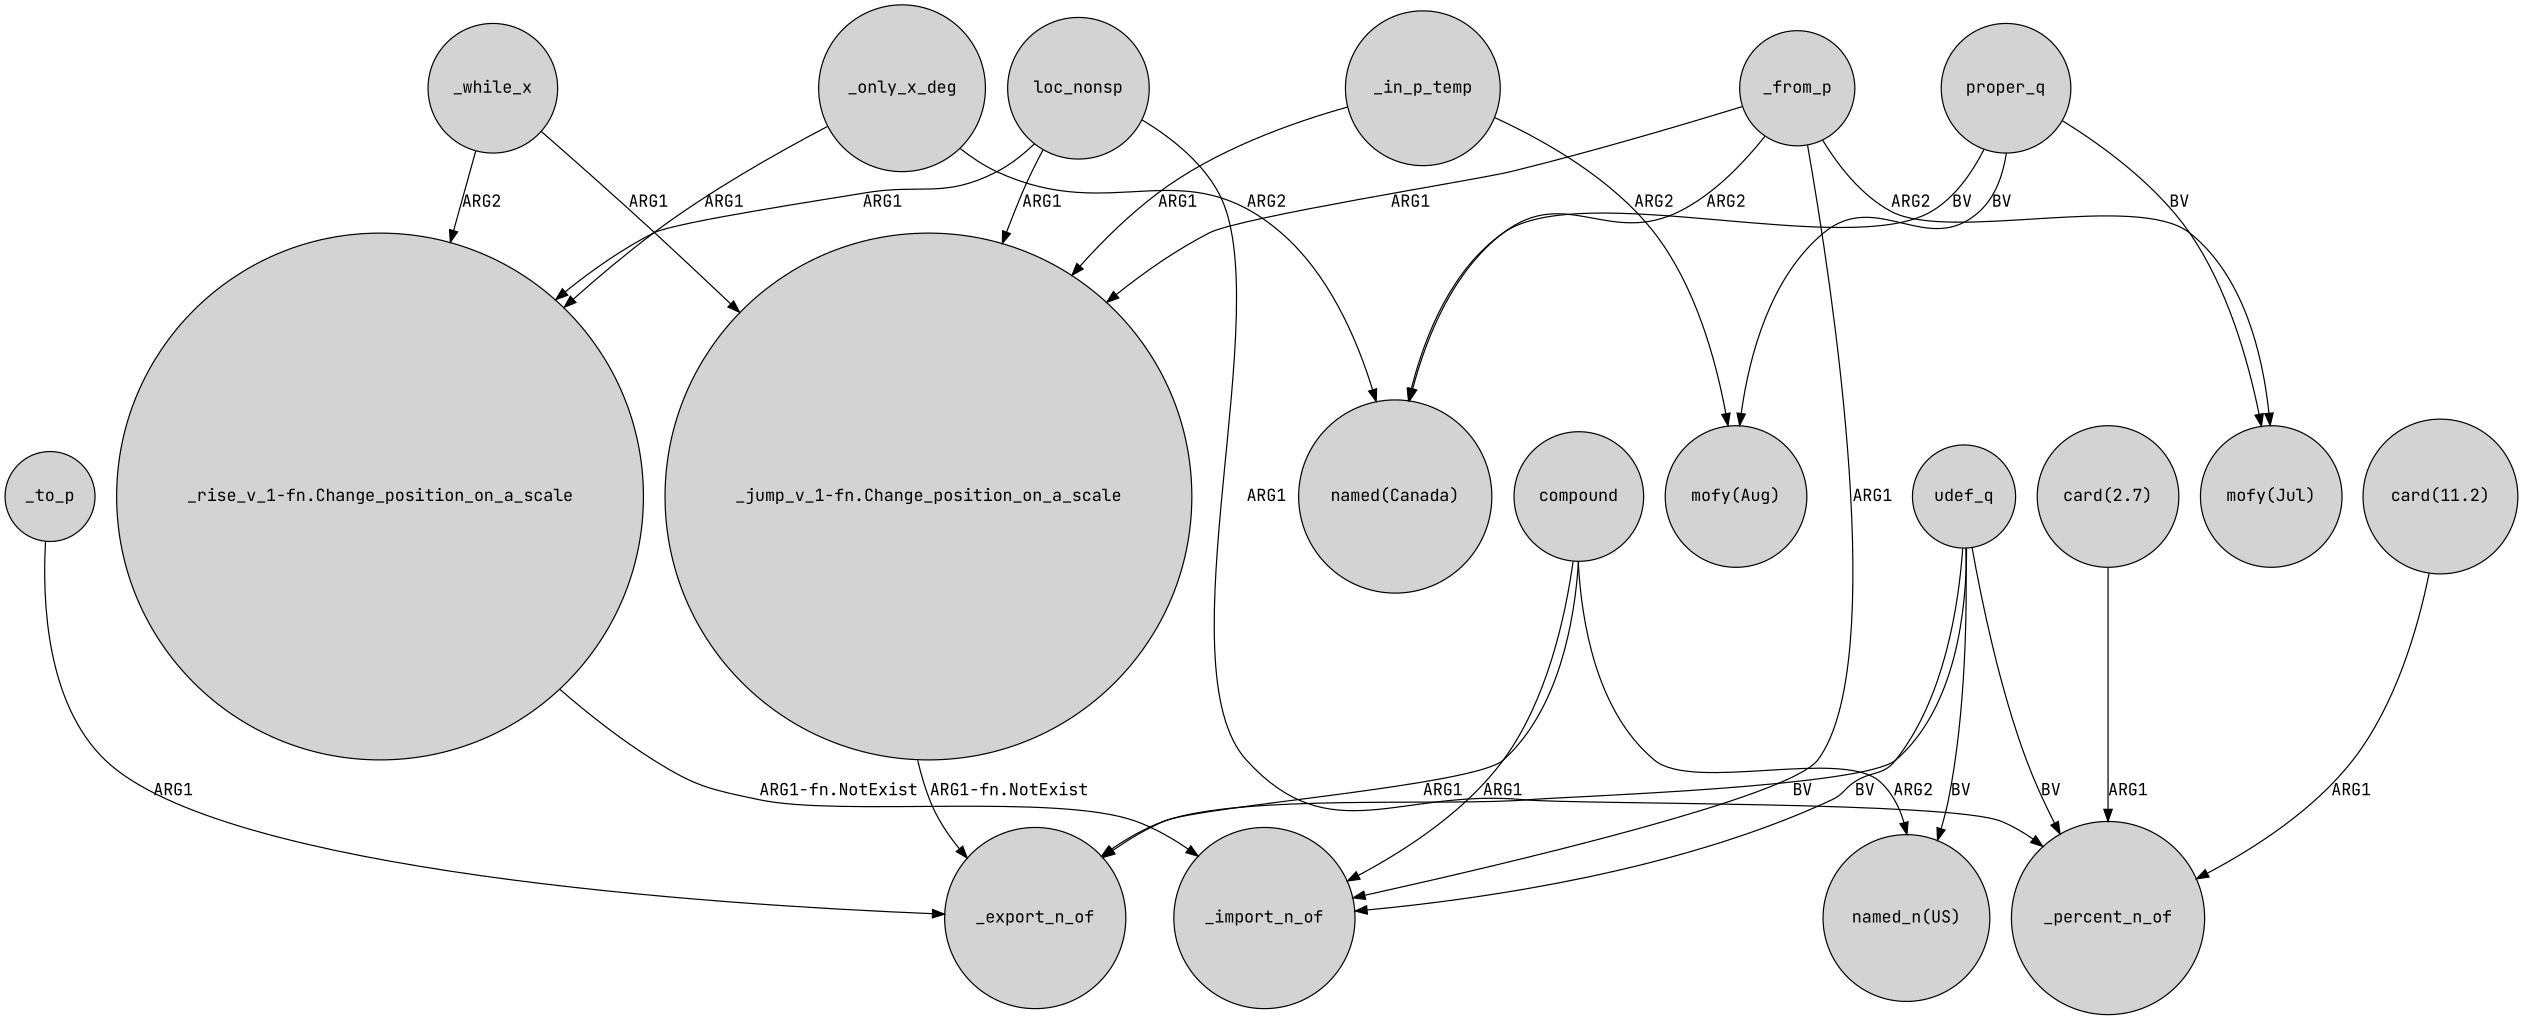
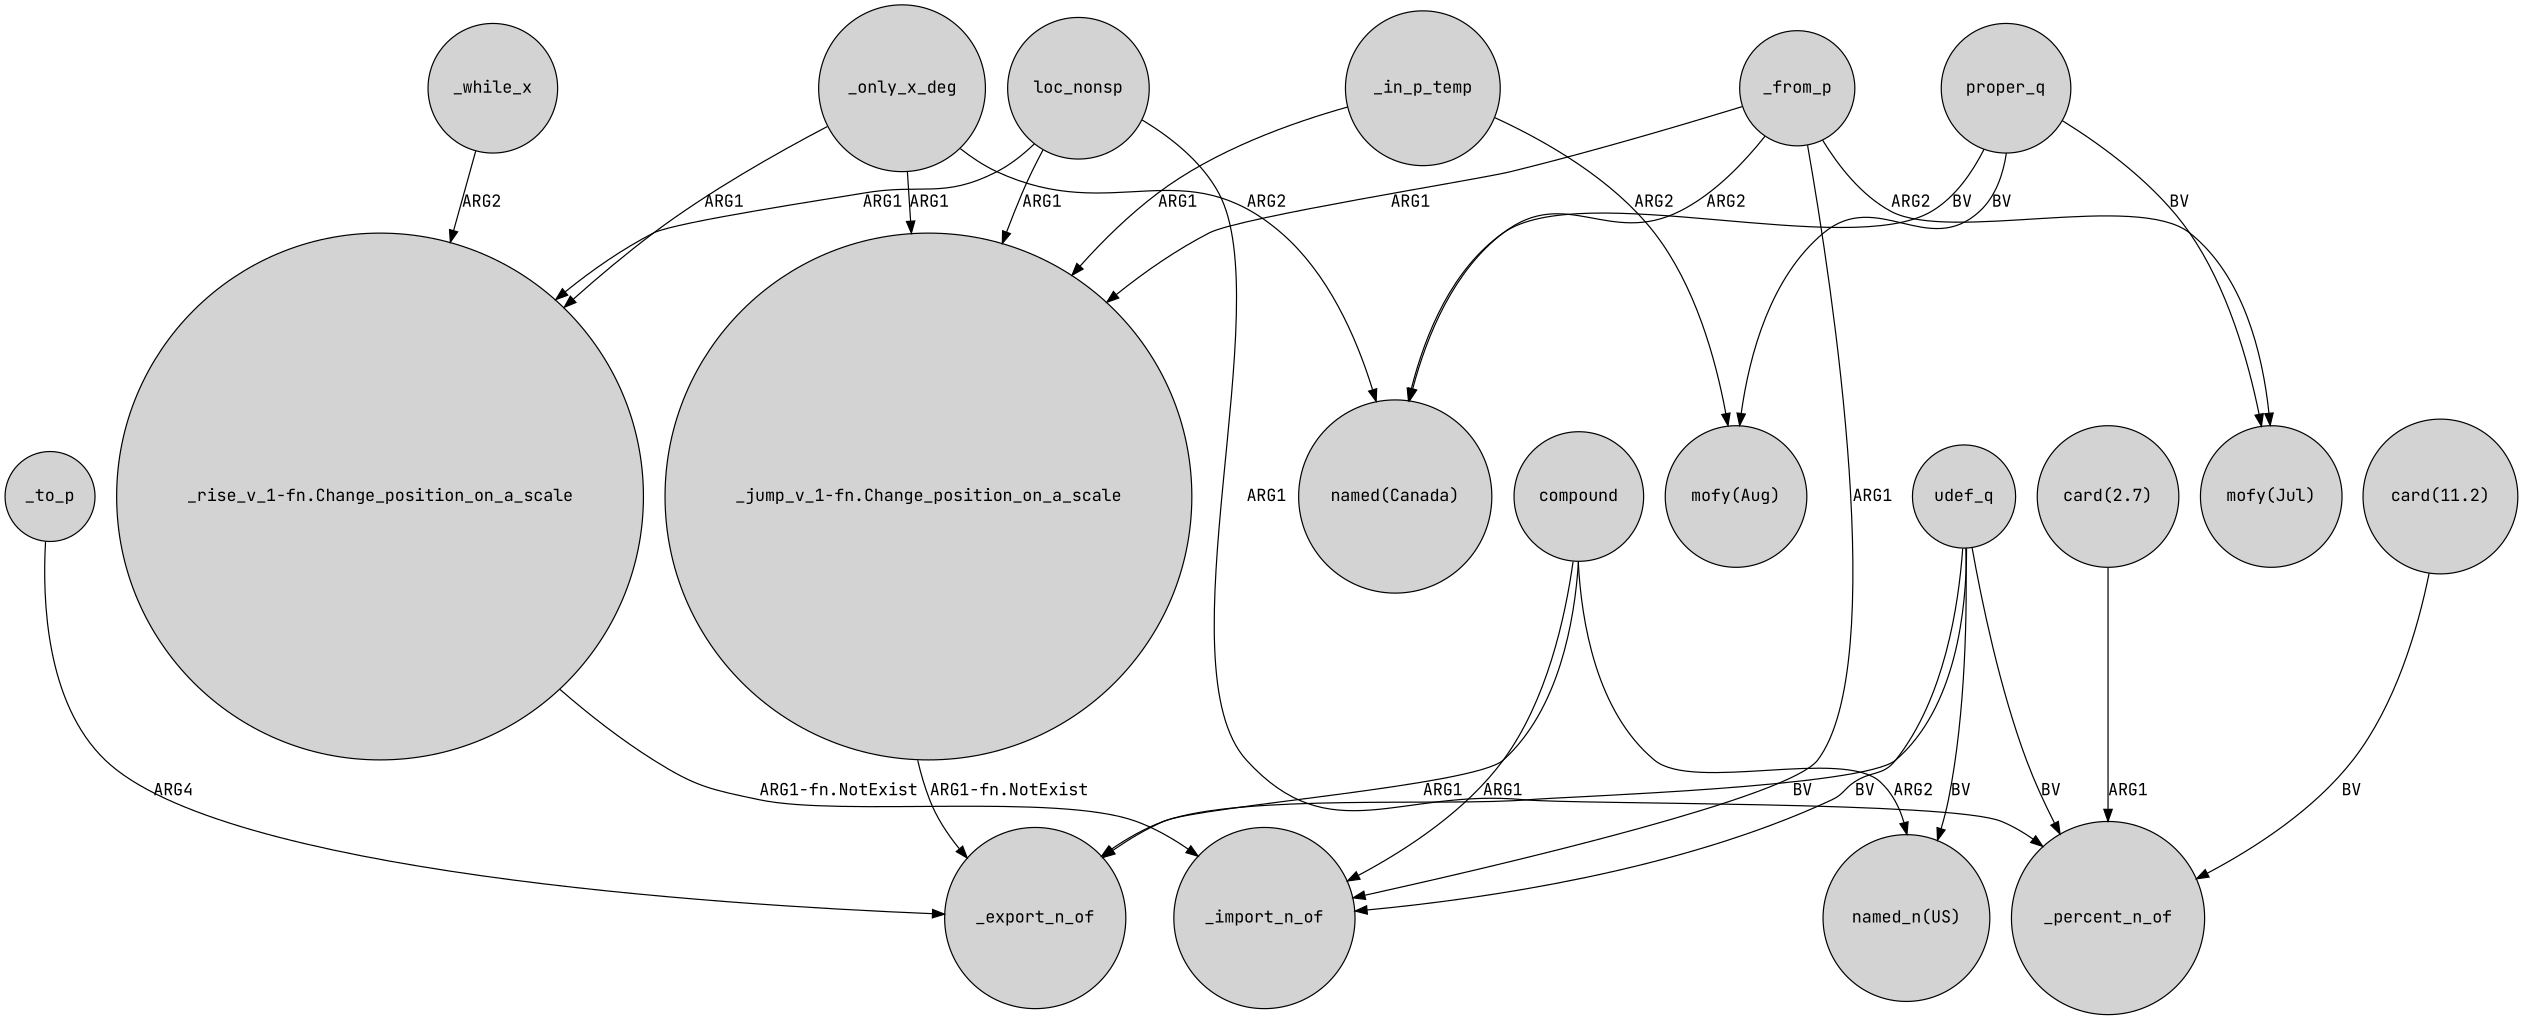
edge "_while_x" -> "_jump_v_1-fn.Change_position_on_a_scale": now "_only_x_deg" -> "_jump_v_1-fn.Change_position_on_a_scale"
edge "_to_p" -> "_export_n_of": label "ARG1" -> "ARG4"
edge "card(11.2)" -> "_percent_n_of": label "ARG1" -> "BV"
